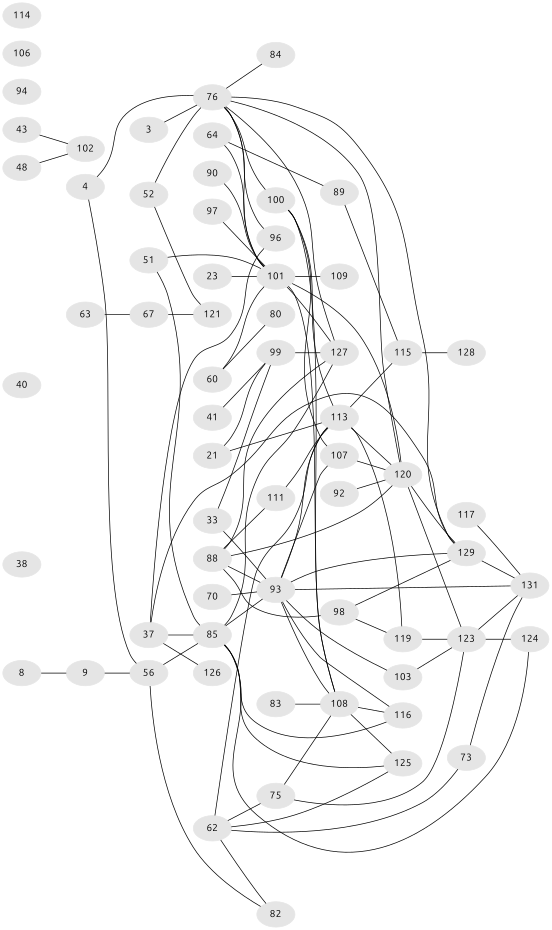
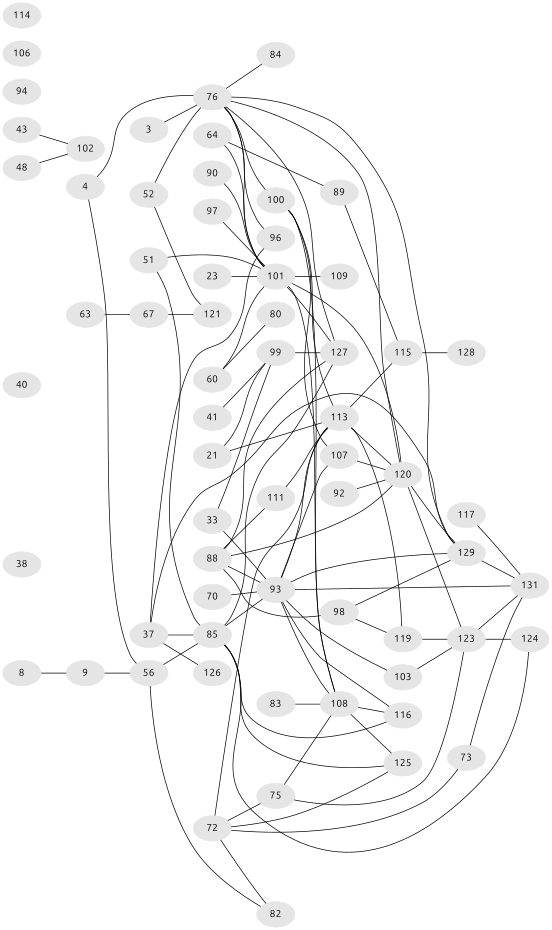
node "62": label "62" -> "72"
